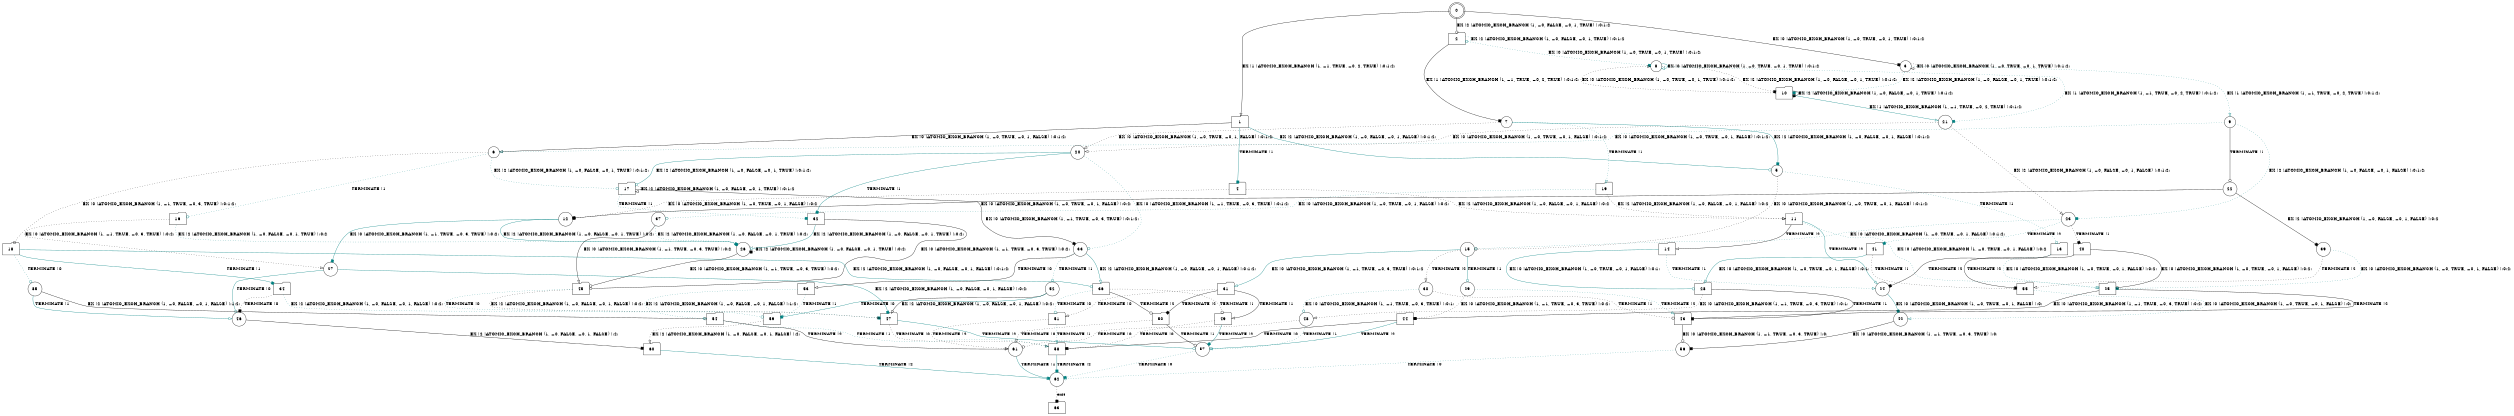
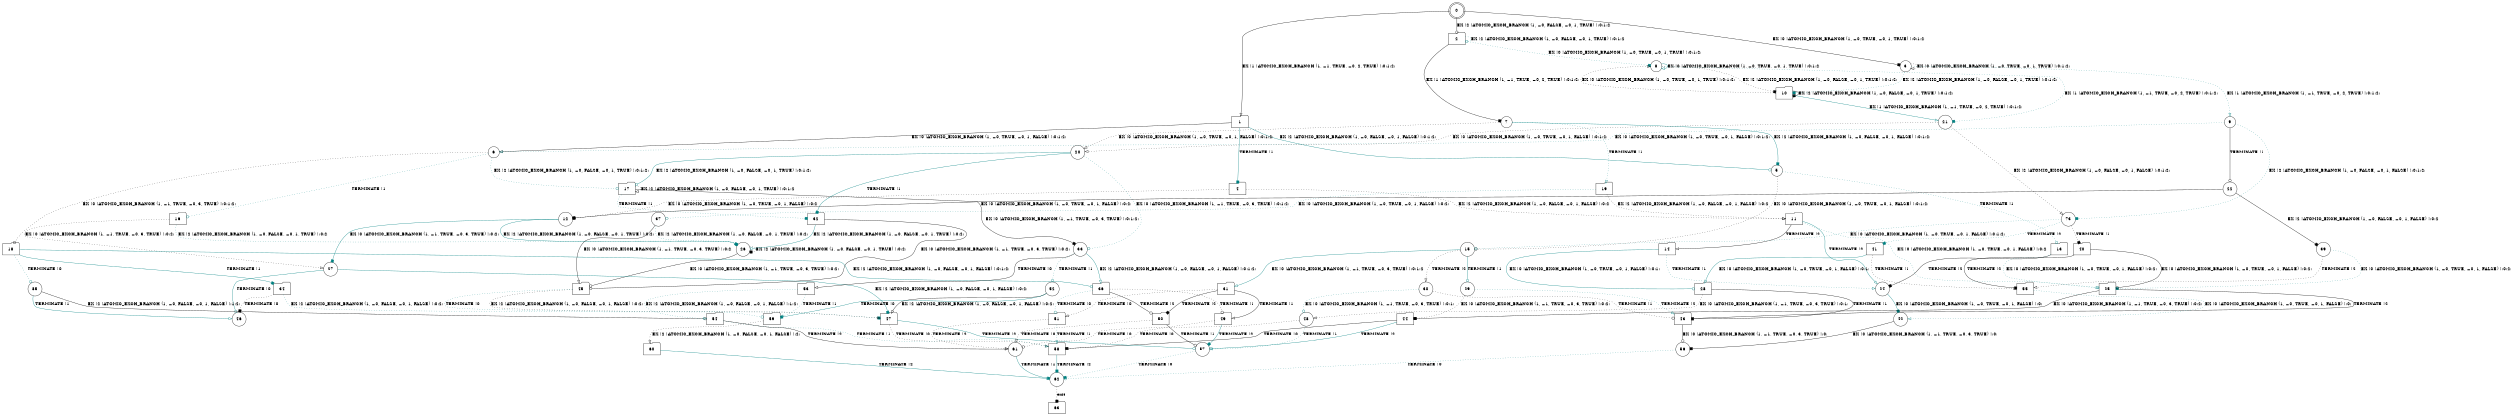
node "23": label "23" -> "73"
edge "46" -> "60": removed, label "EX !2 !ATOMIC_EXCH_BRANCH (1, +0, FALSE, +0, 1, FALSE) !:2:"
